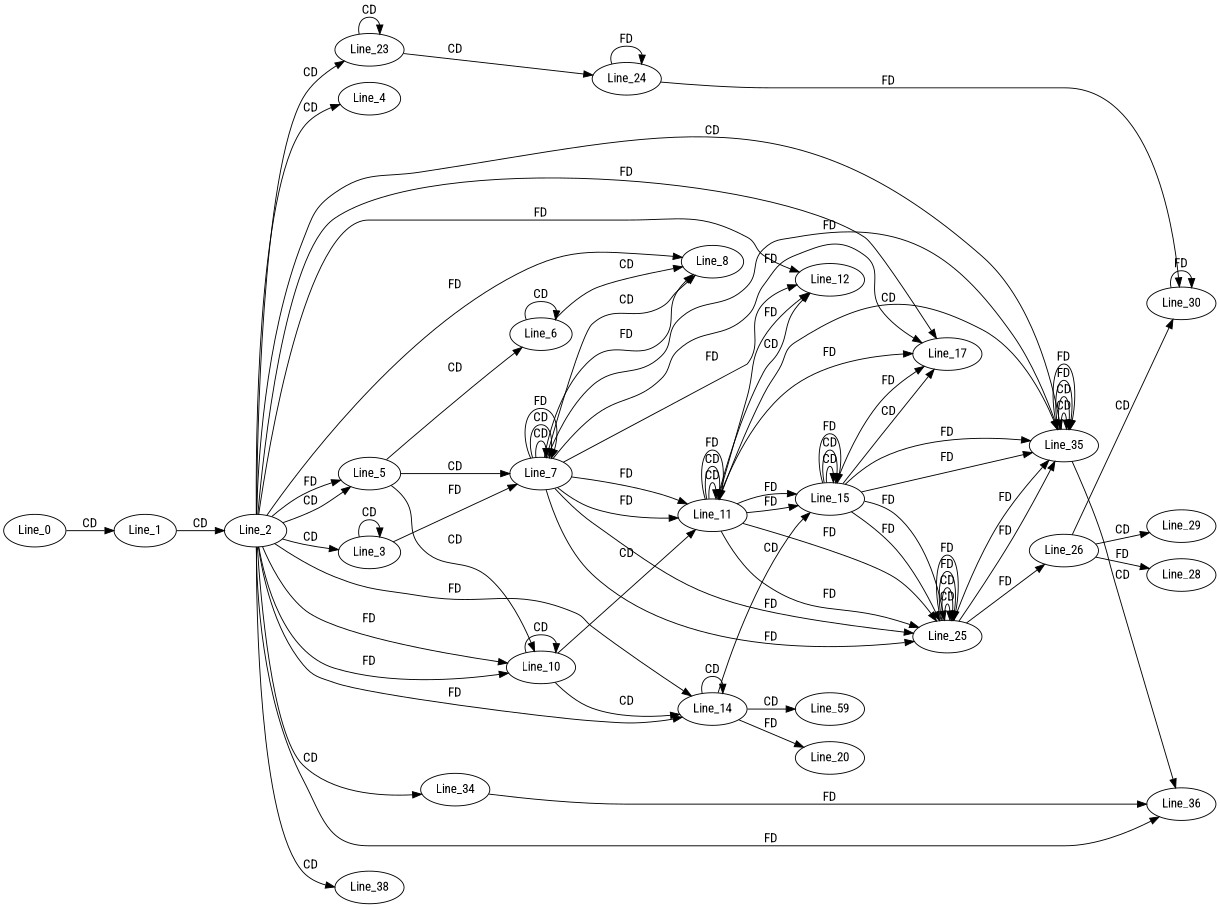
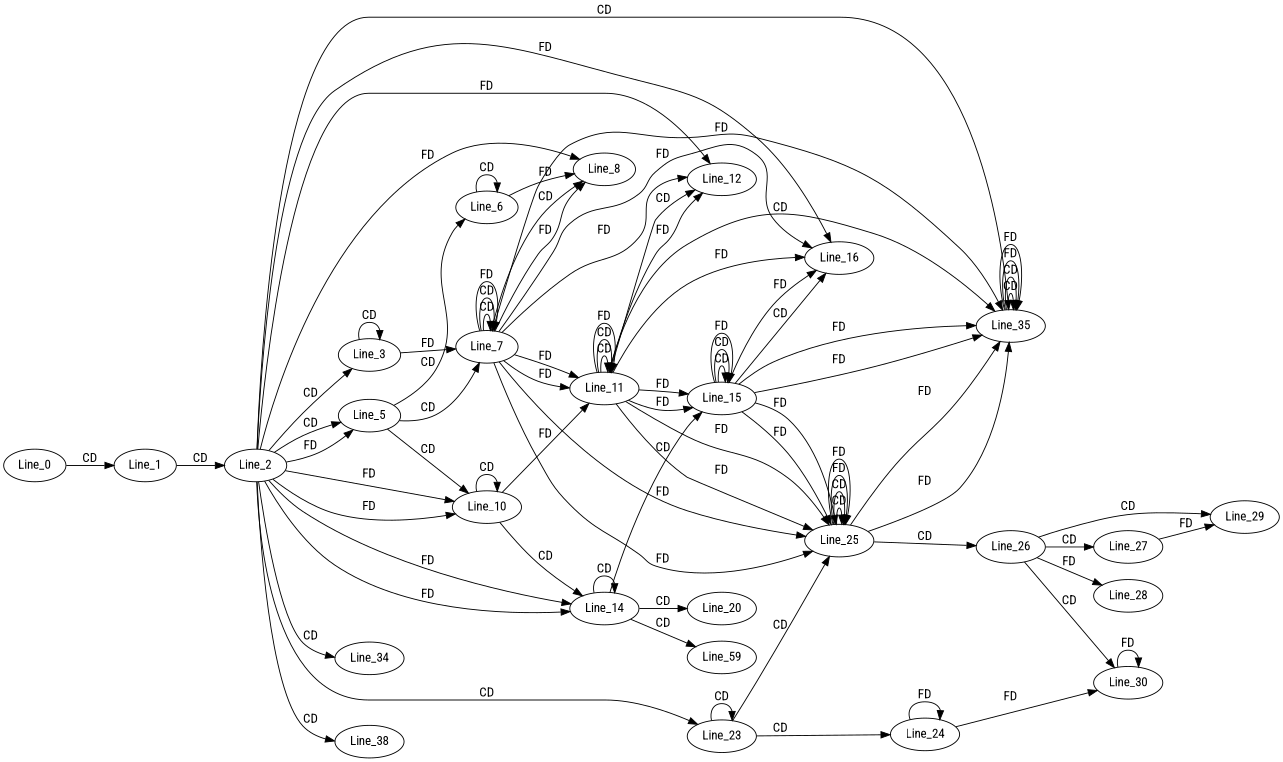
node "Line_4": removed
edge "Line_6" -> "Line_8": label "CD" -> "FD"
node "Line_17": label "Line_17" -> "Line_16"
node "Line_27": added
edge "Line_10" -> "Line_11": label "CD" -> "FD"
edge "Line_25" -> "Line_26": label "FD" -> "CD"
edge "Line_23" -> "Line_25": added, label "CD"
edge "Line_14" -> "Line_20": label "FD" -> "CD"
node "Line_36": removed
